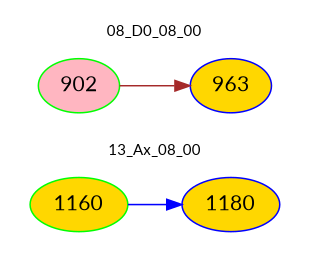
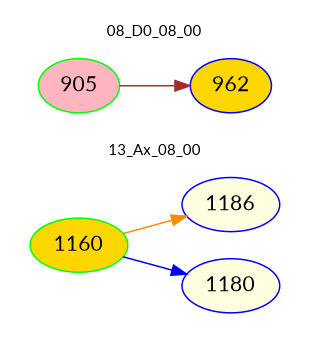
node "902": label "902" -> "905"
node "963": label "963" -> "962"
node "1180": fillcolor gold -> lightyellow
node "1186": added
